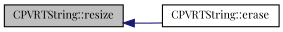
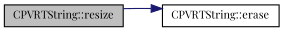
edge "CPVRTString::erase" -> "CPVRTString::resize": reversed
